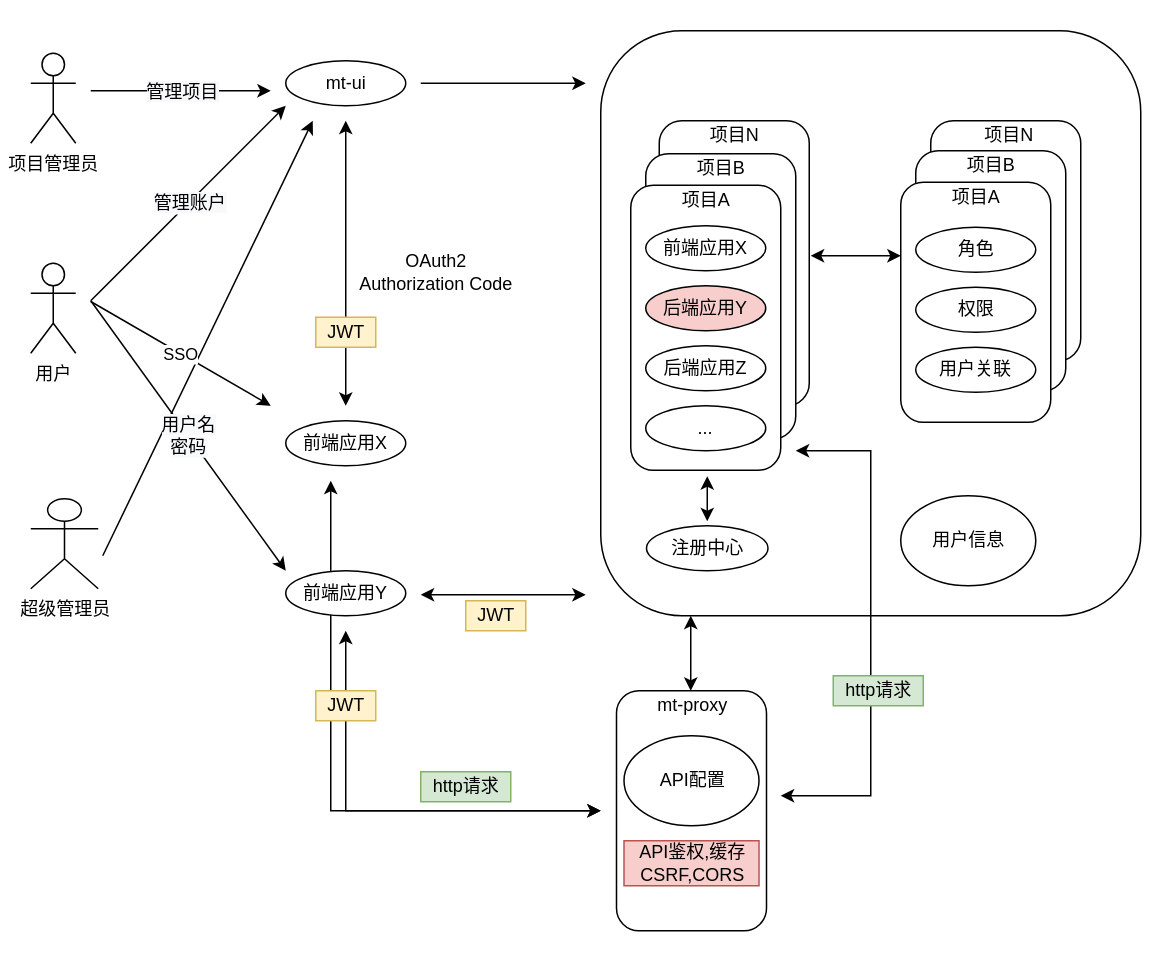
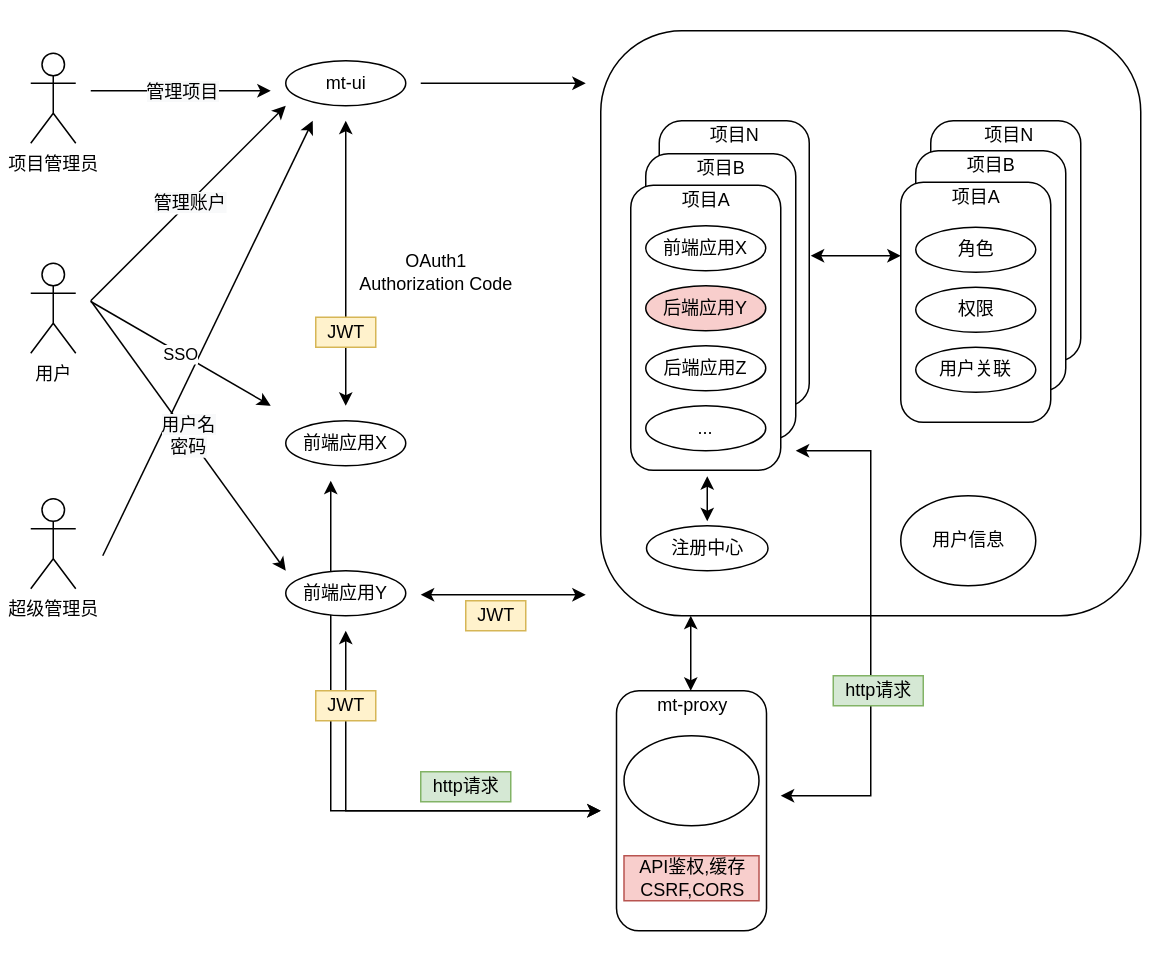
node "OAuth2 Authorization Code": label "OAuth2 Authorization Code" -> "OAuth1 Authorization Code"
node "超级管理员": size 68x90 -> 45x90
node "API配置": removed
node "API鉴权,缓存 CSRF,CORS": moved (692, 863) -> (692, 878)
